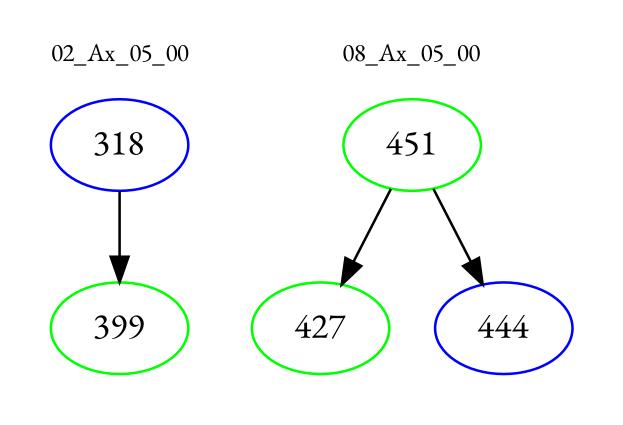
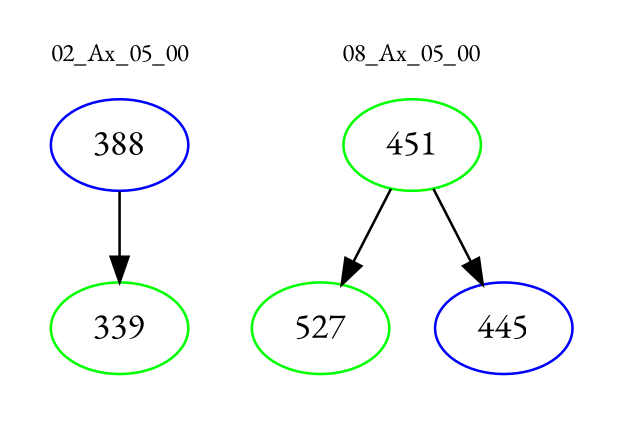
node "318": label "318" -> "388"
node "399": label "399" -> "339"
node "427": label "427" -> "527"
node "444": label "444" -> "445"
